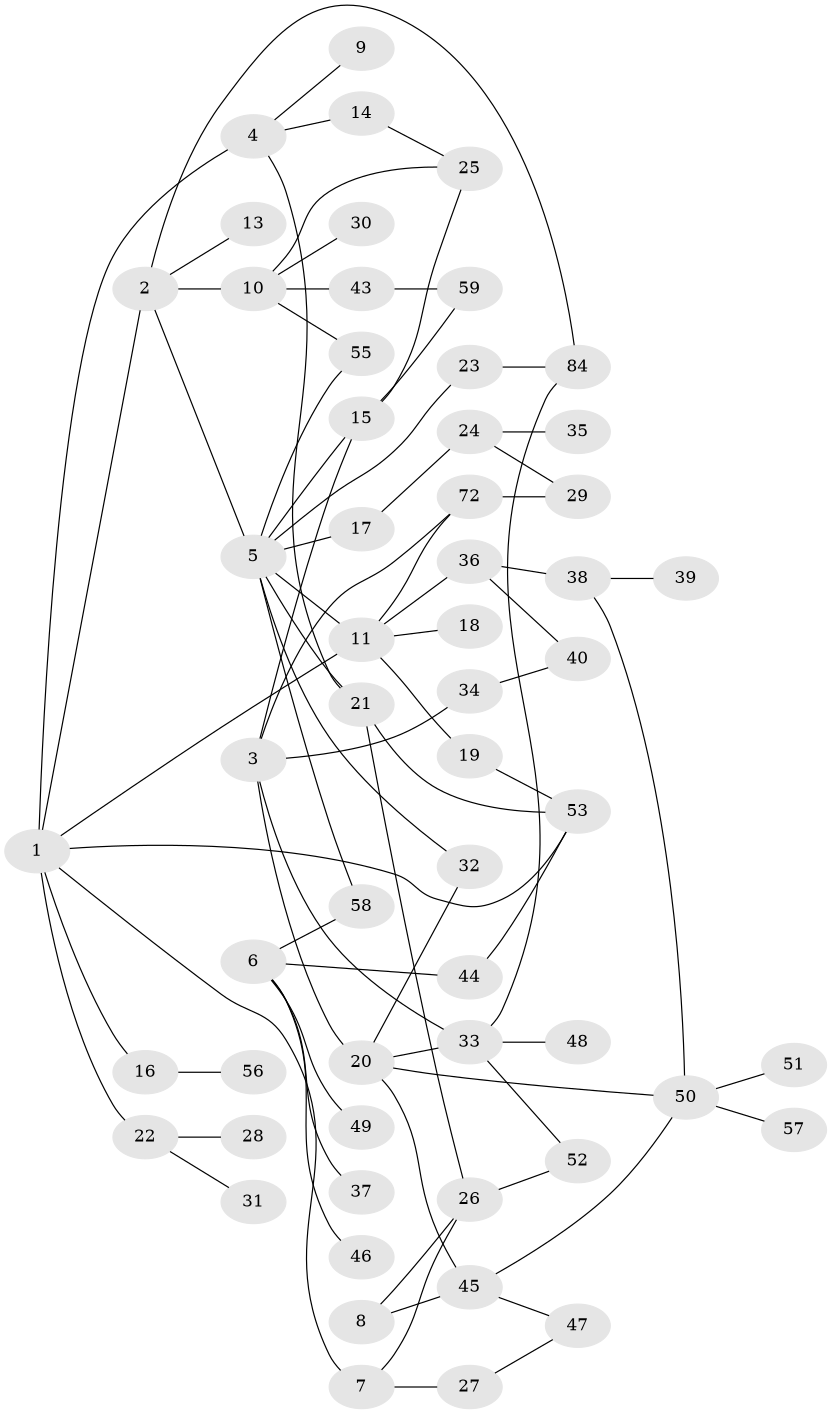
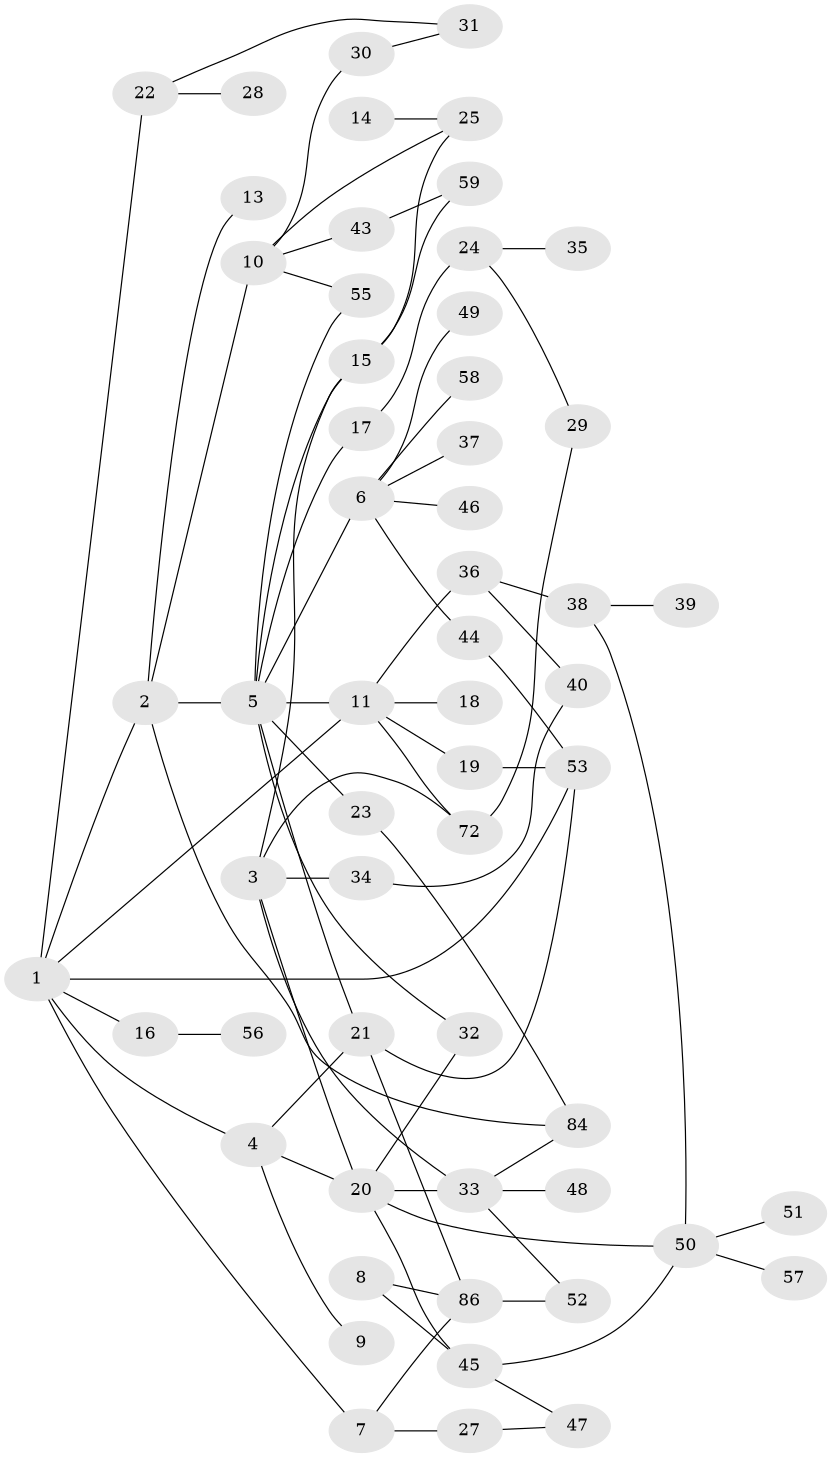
edge "31" -- "30": added
edge "14" -- "4": now "20" -- "4"
edge "5" -- "58": now "5" -- "6"
node "26": label "26" -> "86"
